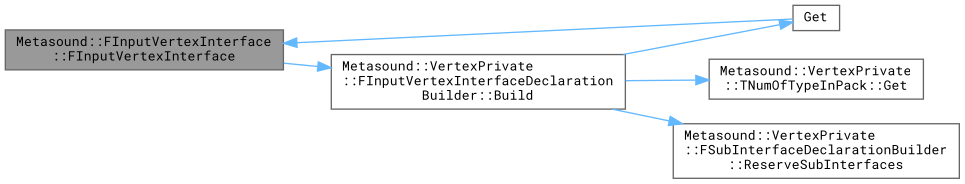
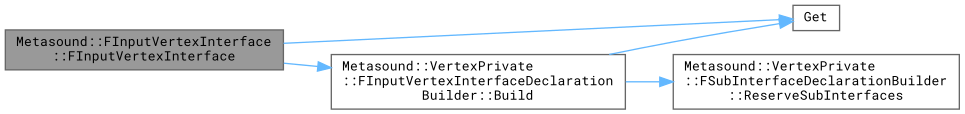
edge "Get" -> "Metasound::FInputVertexInterface ::FInputVertexInterface": reversed
node "Metasound::VertexPrivate ::TNumOfTypeInPack::Get": removed
